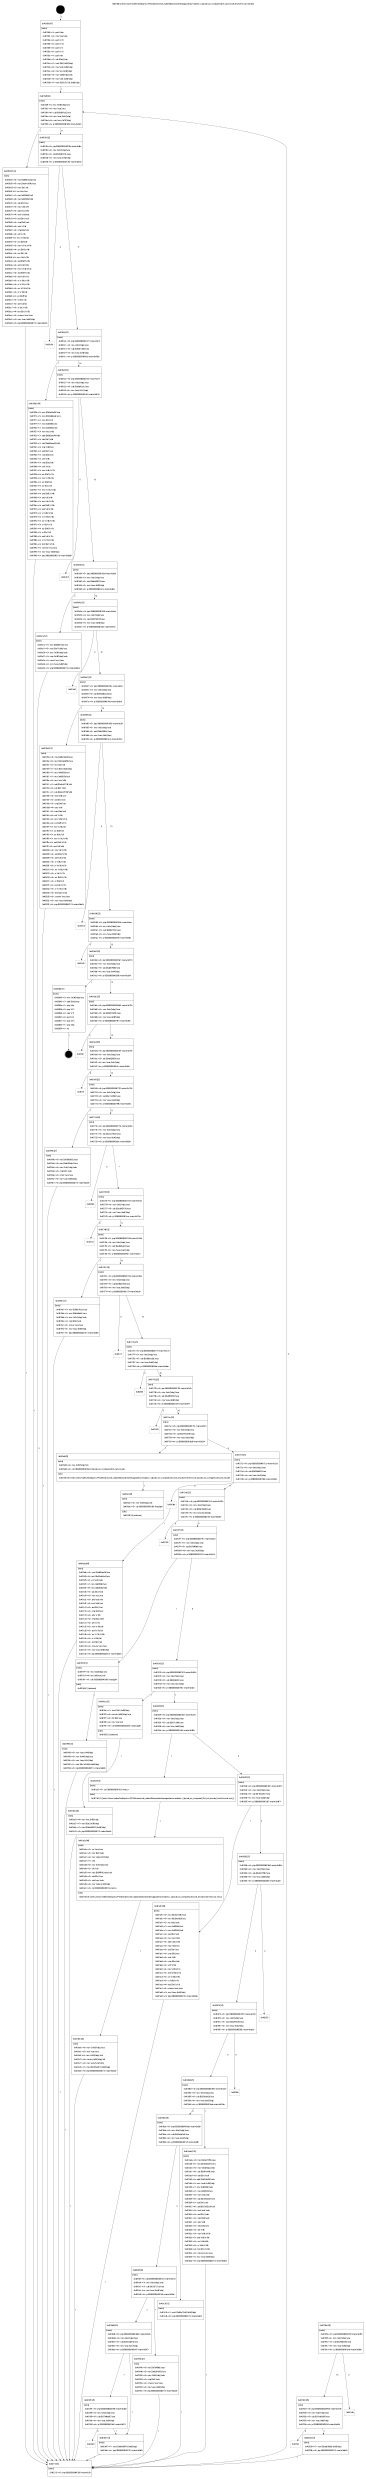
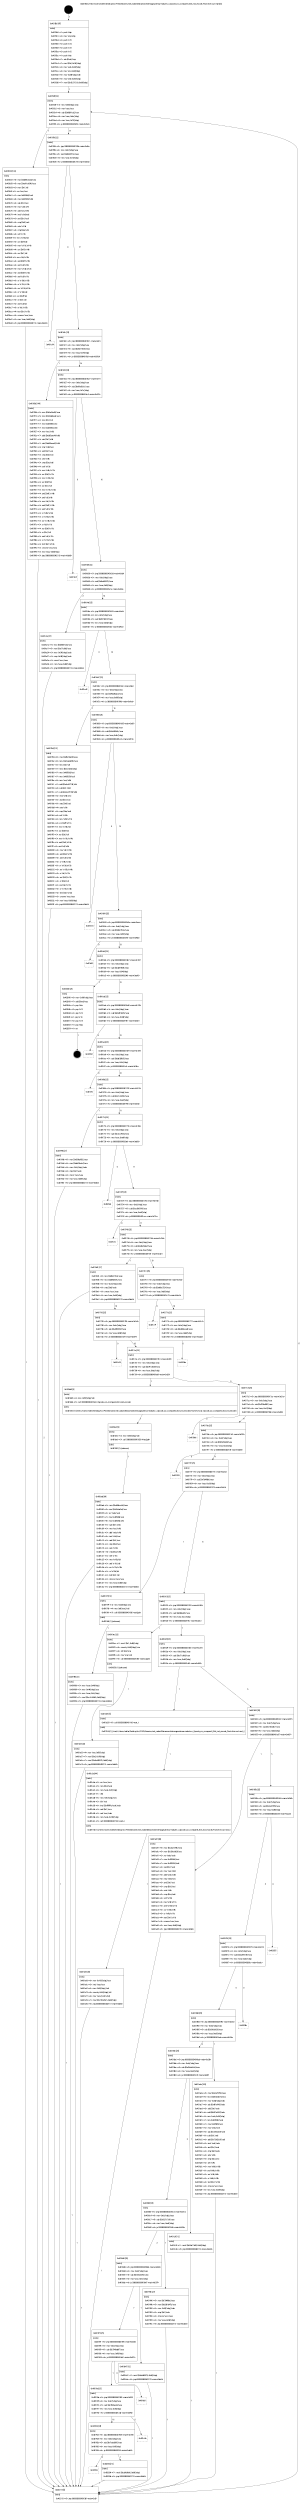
edge "0x40177a [25]" -> "0x401793 [25]": now "0x4019d1 [27]" -> "0x401793 [25]"
edge "0x4019b6" -> "0x401beb [84]": now "0x401be2 [9]" -> "0x401beb [84]"
edge "0x4018f1 [25]" -> "0x401b47 [12]": now "0x4018f1 [25]" -> "0x40190a [25]"
